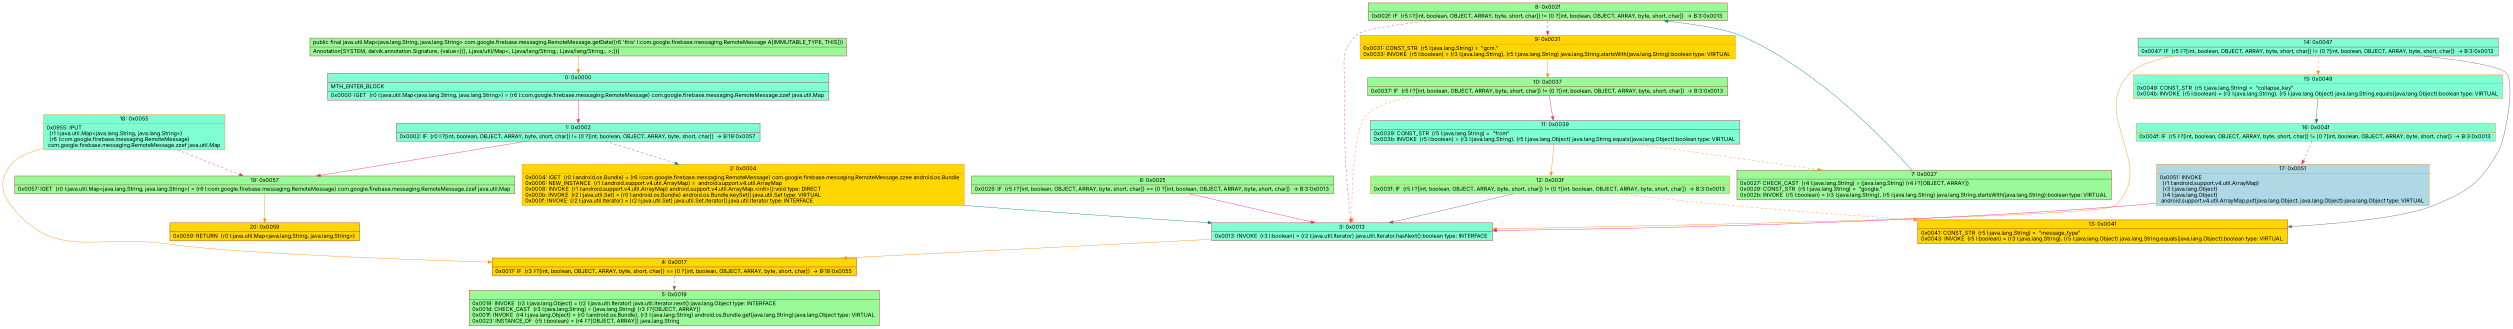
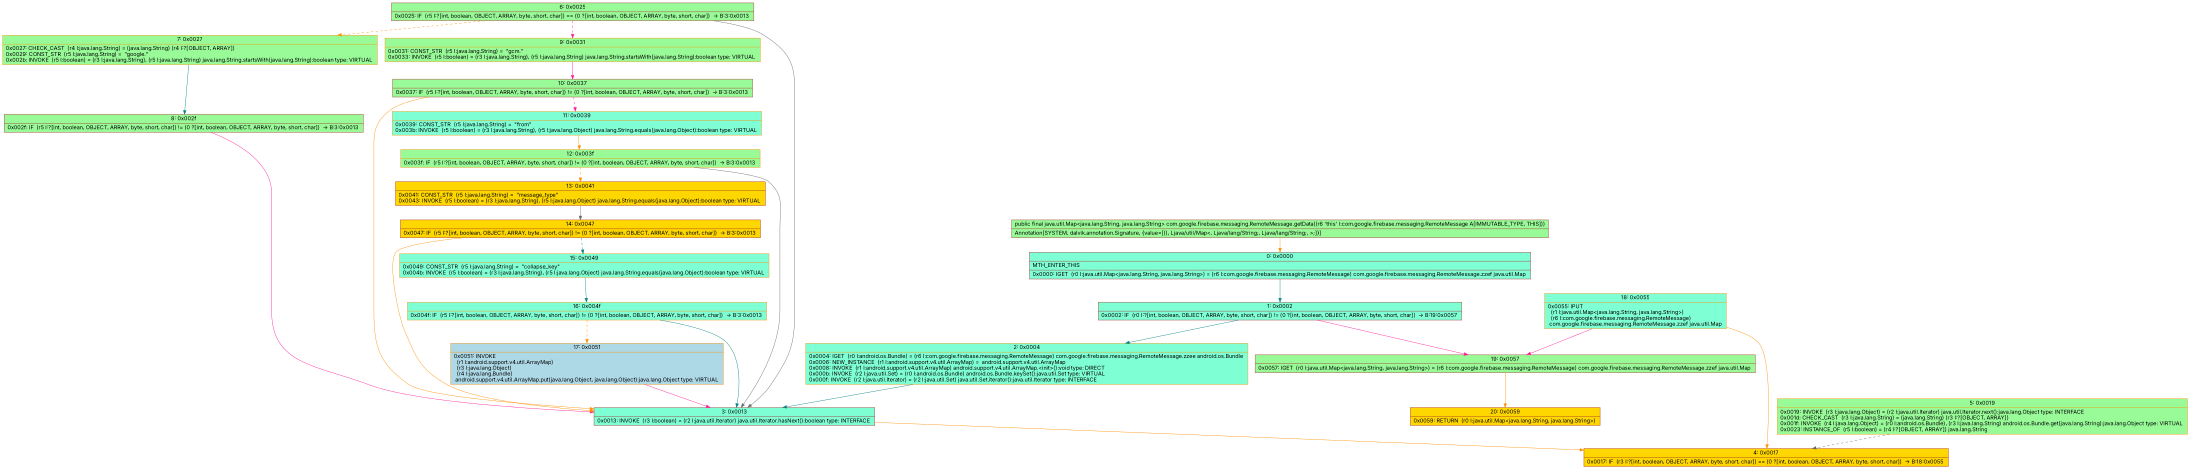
edge "8: 0x002f" -> "9: 0x0031": now "6: 0x0025" -> "9: 0x0031"
node "9: 0x0031": fillcolor gold -> palegreen
node "14: 0x0047": fillcolor aquamarine -> gold
edge "14: 0x0047" -> "15: 0x0049": color darkorange -> teal
edge "9: 0x0031" -> "10: 0x0037": color darkorange -> deeppink
node "0: 0x0000": text "MTH_ENTER_BLOCK" -> "MTH_ENTER_THIS"
edge "8: 0x002f" -> "3: 0x0013": style dashed -> solid
edge "10: 0x0037" -> "11: 0x0039": style solid -> dashed
edge "0: 0x0000" -> "1: 0x0002": color deeppink -> teal
node "18: 0x0055": text "0x0955: IPUT" -> "0x0055: IPUT"
node "11: 0x0039": color brown -> darkorange
edge "10: 0x0037" -> "3: 0x0013": style dashed -> solid
edge "16: 0x004f" -> "17: 0x0051": color deeppink -> darkorange
edge "1: 0x0002" -> "2: 0x0004": style dashed -> solid
edge "11: 0x0039" -> "7: 0x0027": now "6: 0x0025" -> "7: 0x0027"
edge "18: 0x0055" -> "19: 0x0057": style dashed -> solid
edge "14: 0x0047" -> "13: 0x0041": reversed
node "2: 0x0004": fillcolor gold -> aquamarine
node "7: 0x0027": color brown -> darkorange
node "17: 0x0051": text "(r4 I:java.lang.Object)" -> "(r4 I:java.lang.Bundle)"
edge "6: 0x0025" -> "3: 0x0013": color deeppink -> gray40
edge "4: 0x0017" -> "5: 0x0019": reversed
node "5: 0x0019": color brown -> darkorange
edge "16: 0x004f" -> "3: 0x0013": added
